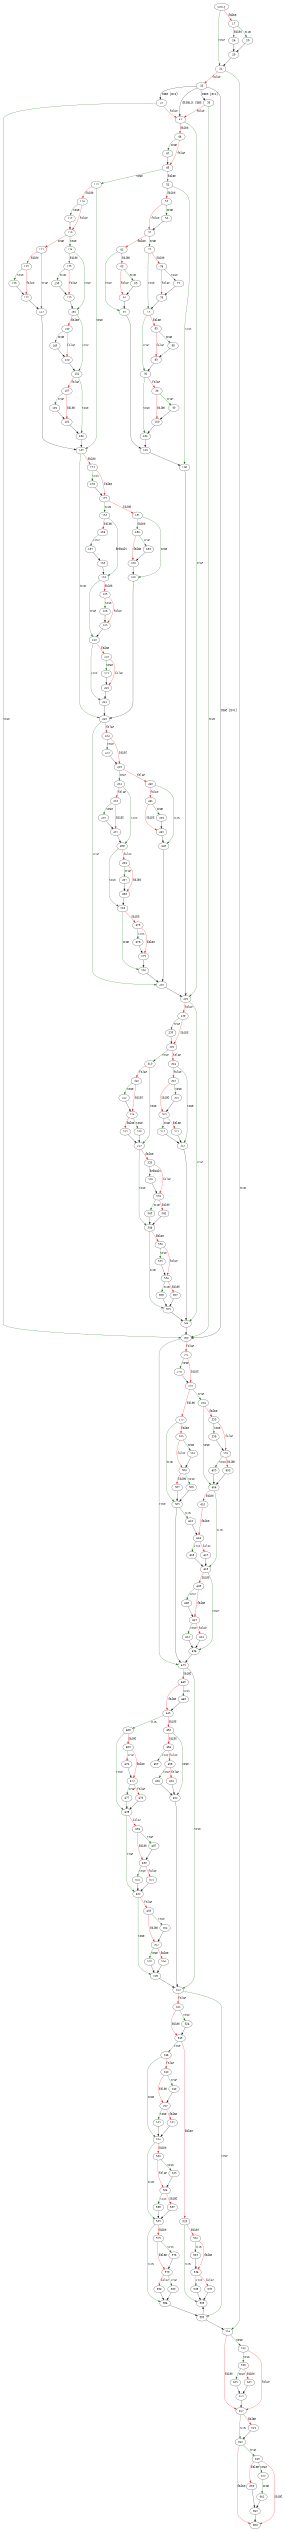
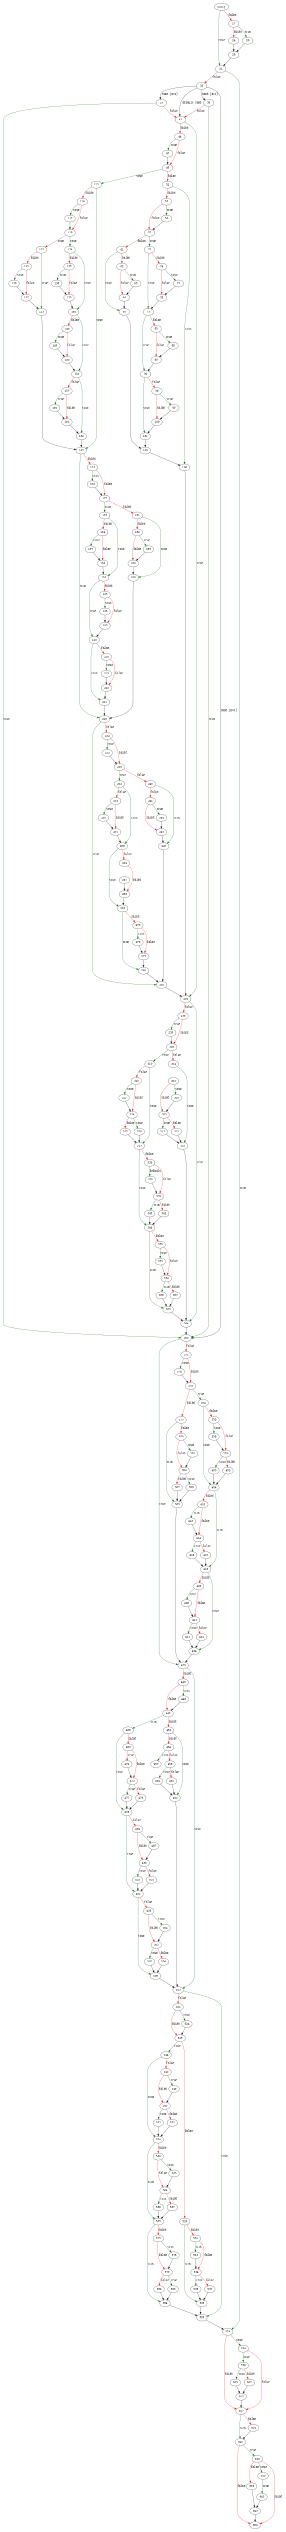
edge "194" -> "198": added, label "false"
edge "193" -> "199": label "default" -> "true"
edge "264" -> "267": removed, label "true"
edge "304" -> "305": removed, label "false"
edge "389" -> "413": now "410" -> "413"
edge "589" -> "539": reversed
